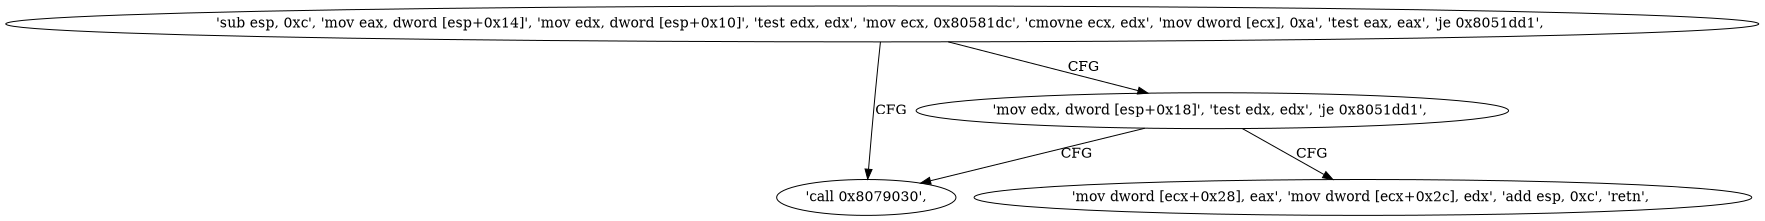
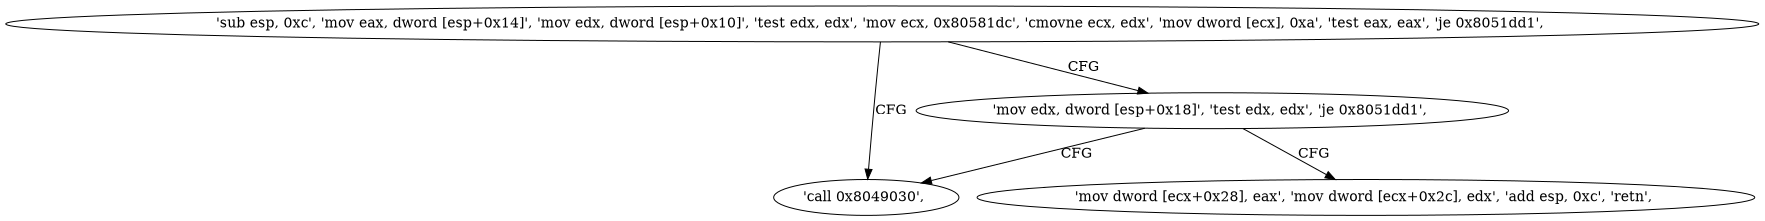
node "'call 0x8079030',": label "'call 0x8079030'," -> "'call 0x8049030',"
